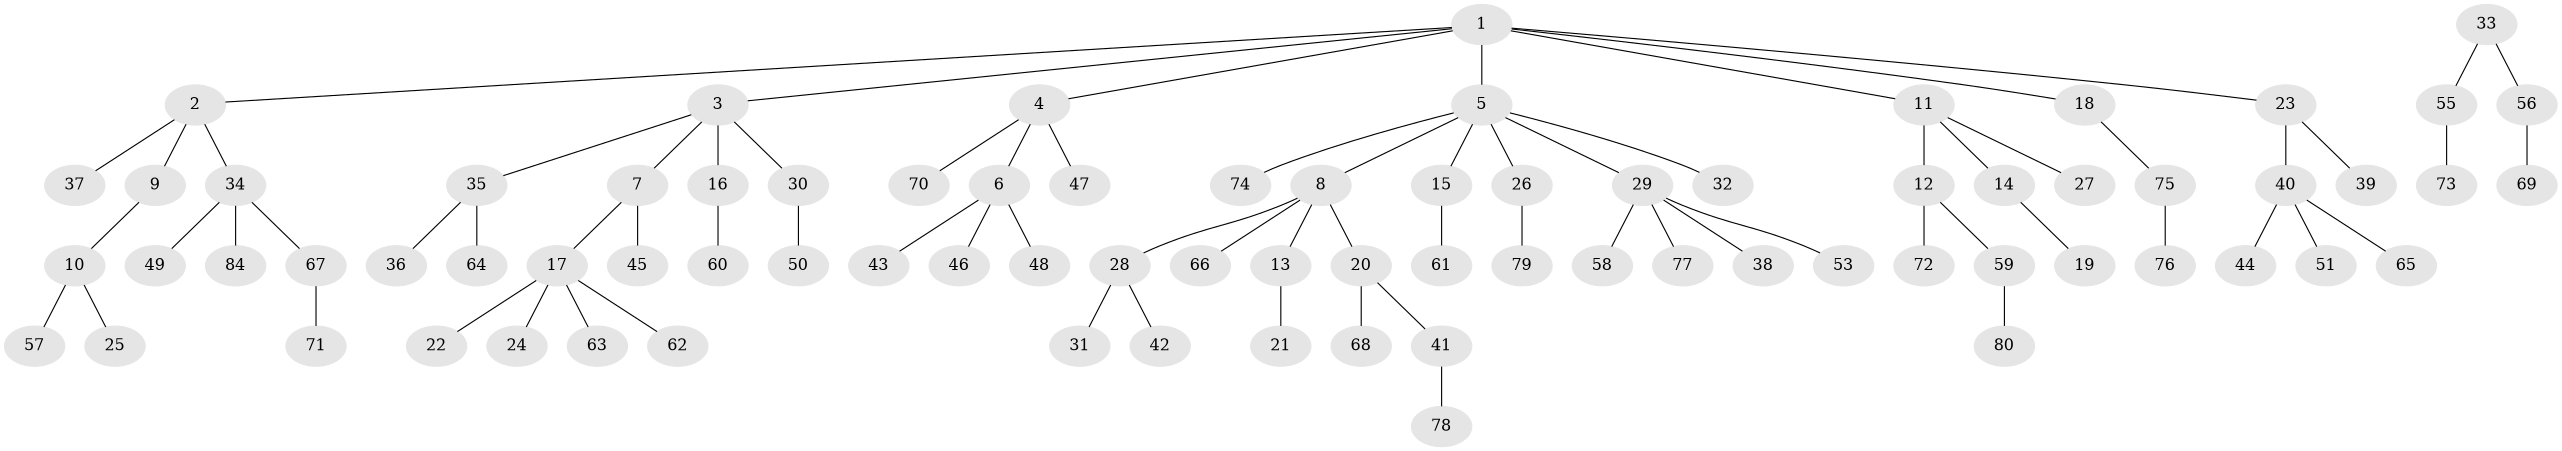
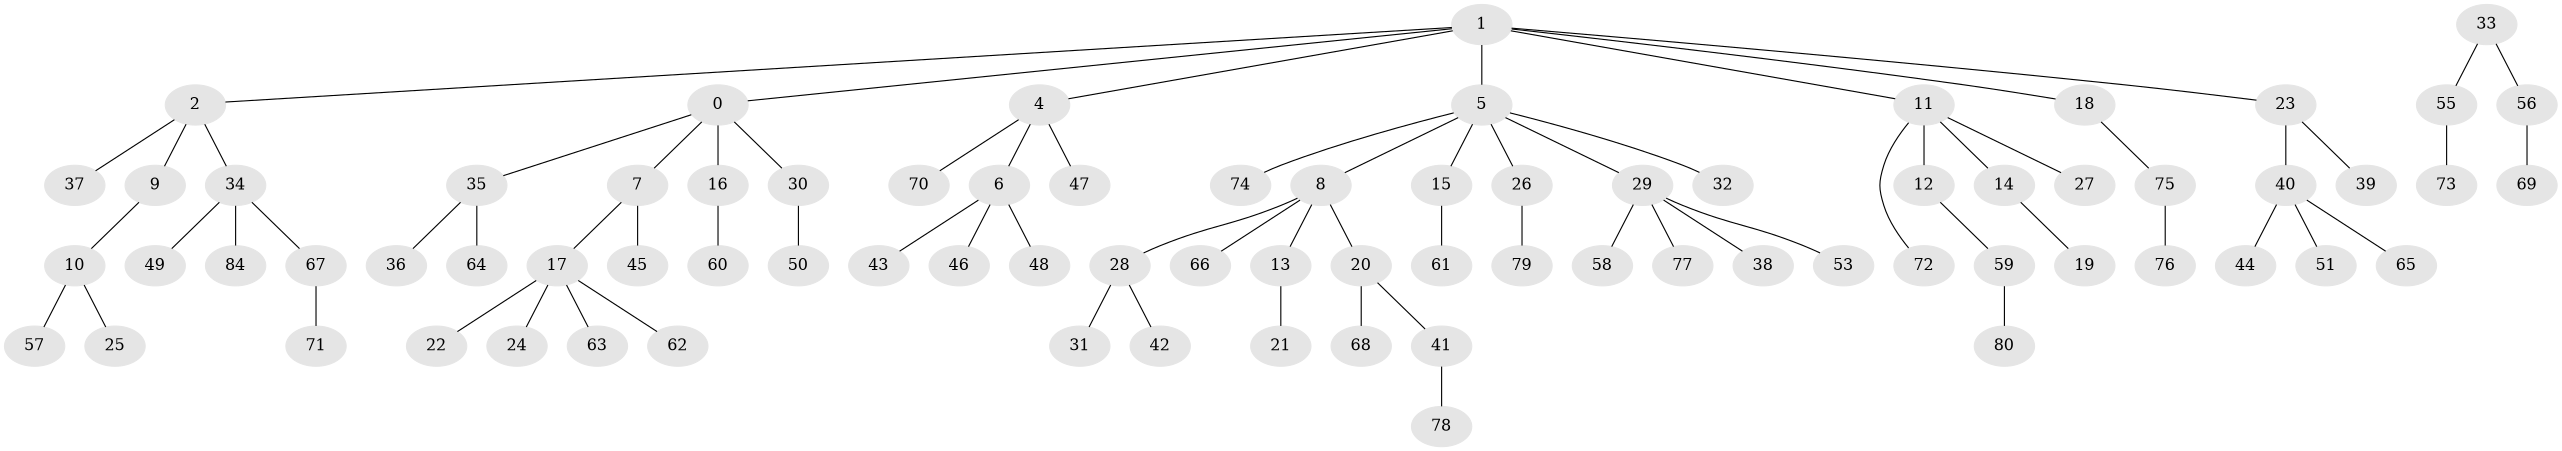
node "3": label "3" -> "0"
edge "12" -- "72": now "11" -- "72"
